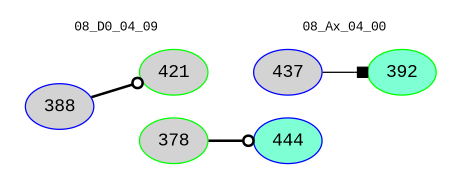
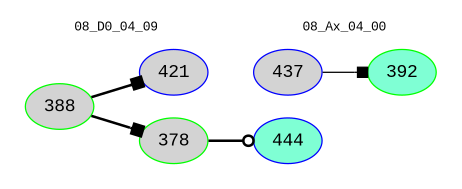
node "421": color green -> blue
edge "388" -> "421": arrowhead odot -> box
node "388": color blue -> green
edge "388" -> "378": added
